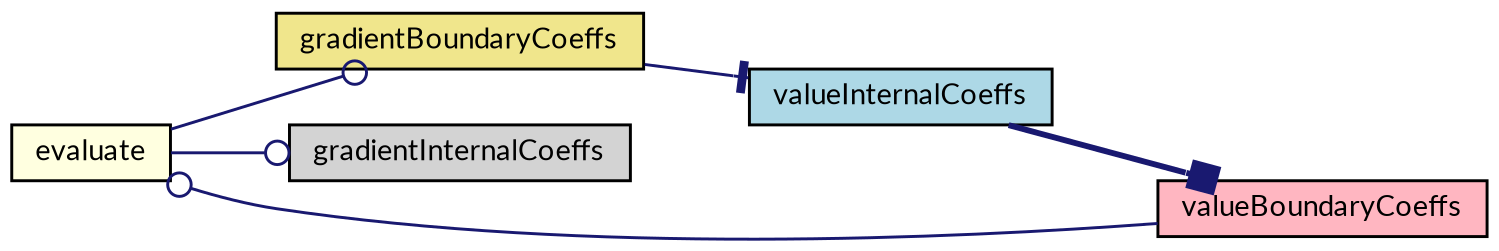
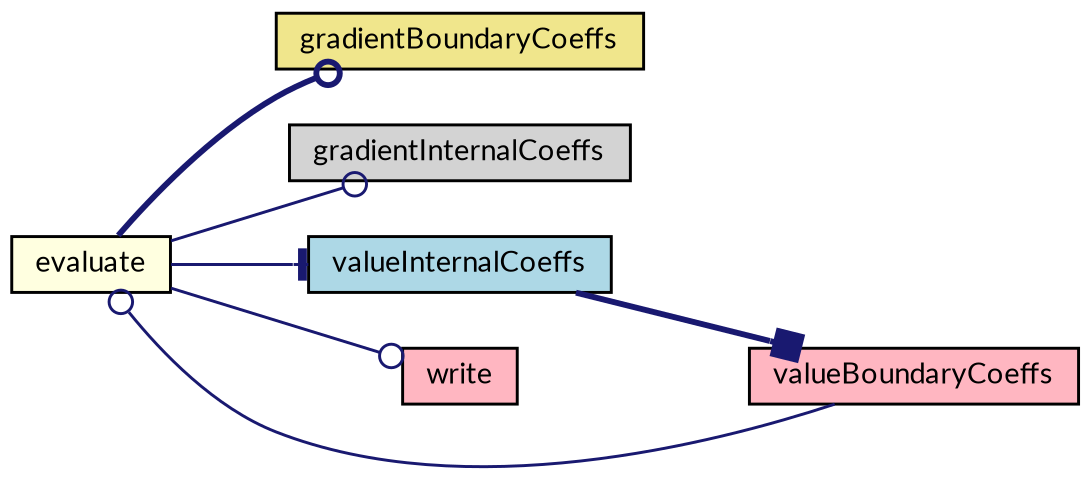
edge "gradientBoundaryCoeffs" -> "valueInternalCoeffs": now "evaluate" -> "valueInternalCoeffs"
edge "evaluate" -> "gradientBoundaryCoeffs": style solid -> bold
node "write": added
